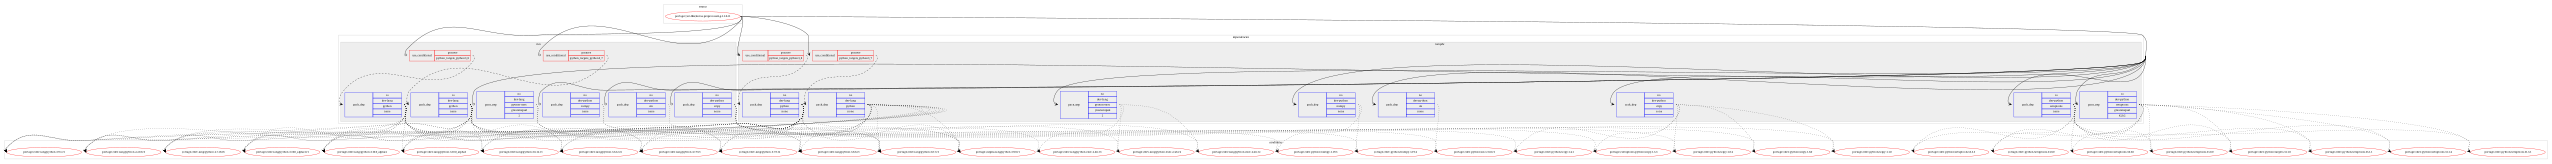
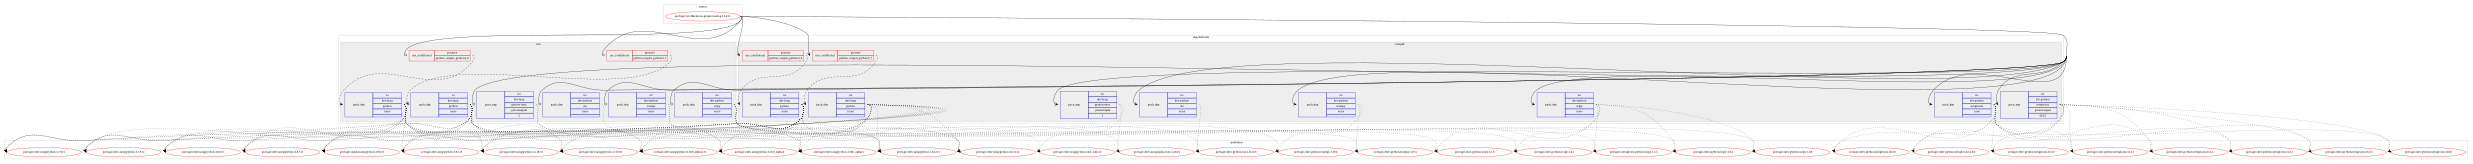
node "portage://dev-lang/python-exec-2.4.6-r3": removed
node "portage://dev-lang/python-exec-2.4.6-r4": label "portage://dev-lang/python-exec-2.4.6-r4" -> "portage://dev-lang/alpha-exec-2.4.6-r4"
node "portage://dev-python/targets-51.1.0": label "portage://dev-python/targets-51.1.0" -> "portage://dev-python/setuptools-51.1.0"
